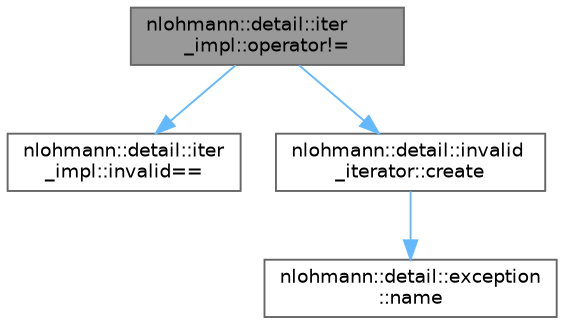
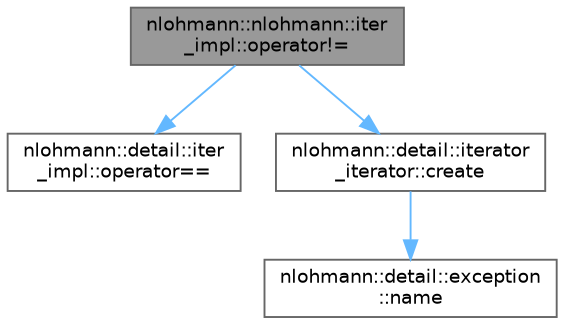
node "nlohmann::detail::iter _impl::operator!=": label "nlohmann::detail::iter _impl::operator!=" -> "nlohmann::nlohmann::iter _impl::operator!="
node "nlohmann::detail::iter _impl::invalid==": label "nlohmann::detail::iter _impl::invalid==" -> "nlohmann::detail::iter _impl::operator=="
node "nlohmann::detail::invalid _iterator::create": label "nlohmann::detail::invalid _iterator::create" -> "nlohmann::detail::iterator _iterator::create"
